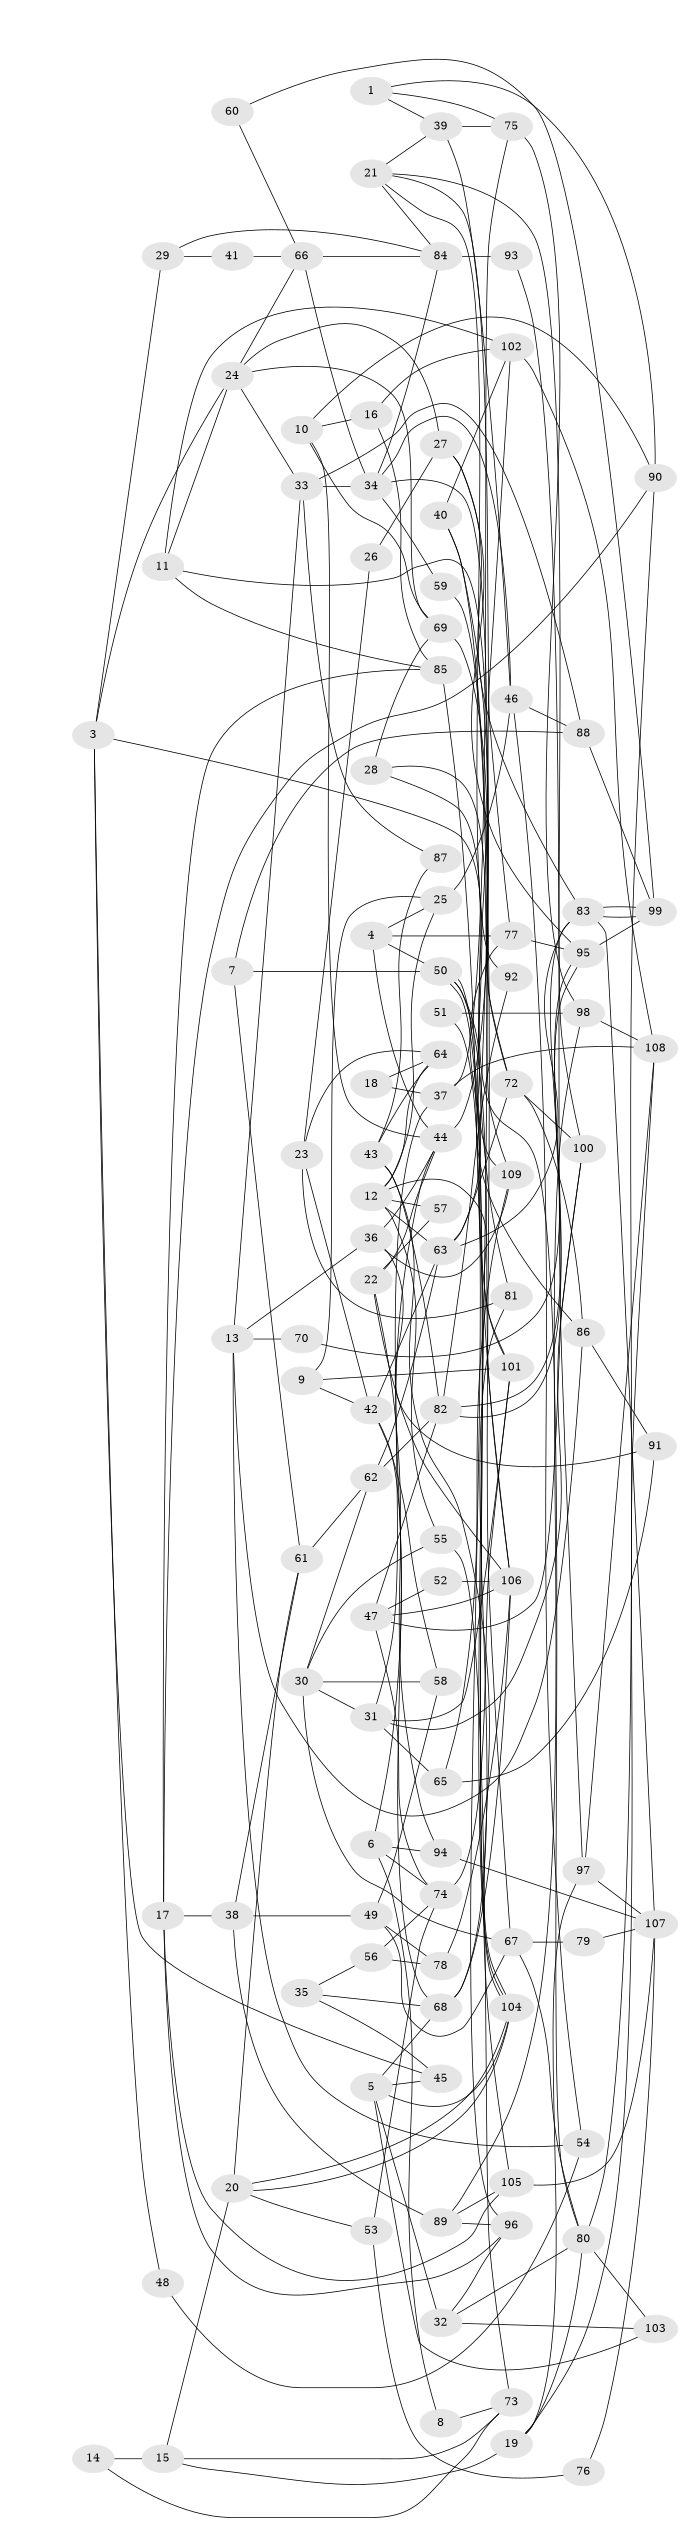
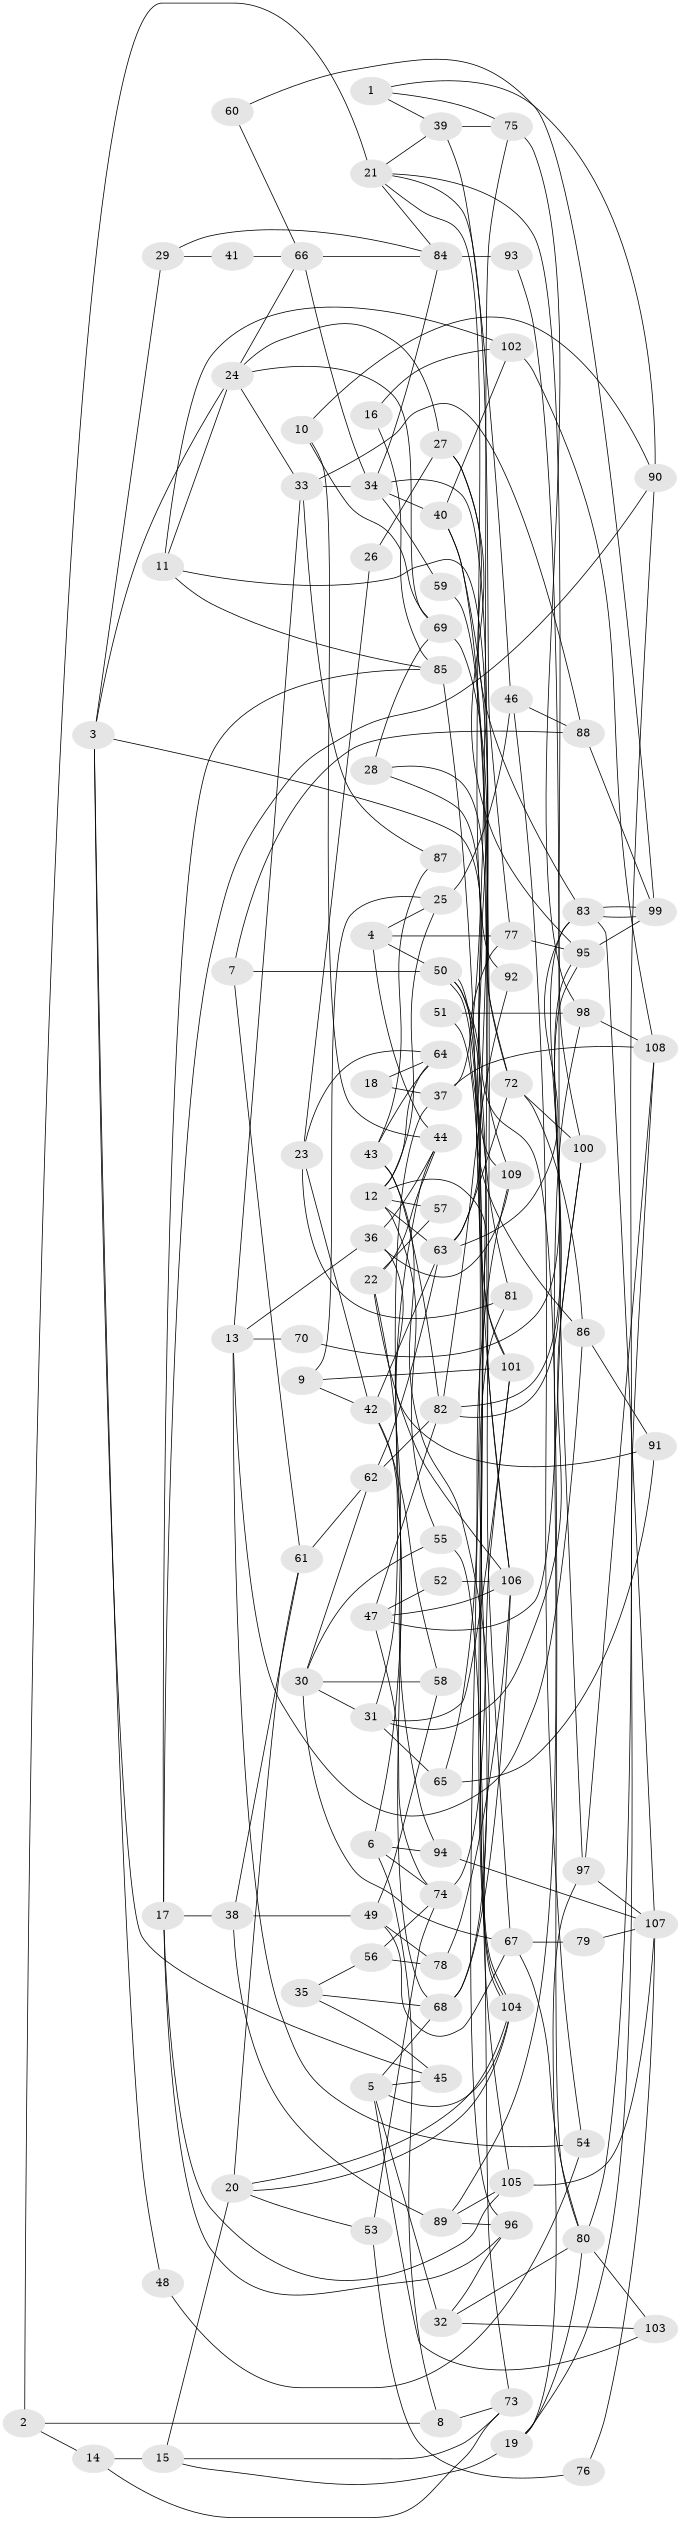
edge "16" -- "10": removed
edge "34" -- "46": now "34" -- "40"
edge "102" -- "44": removed
node "2": added
